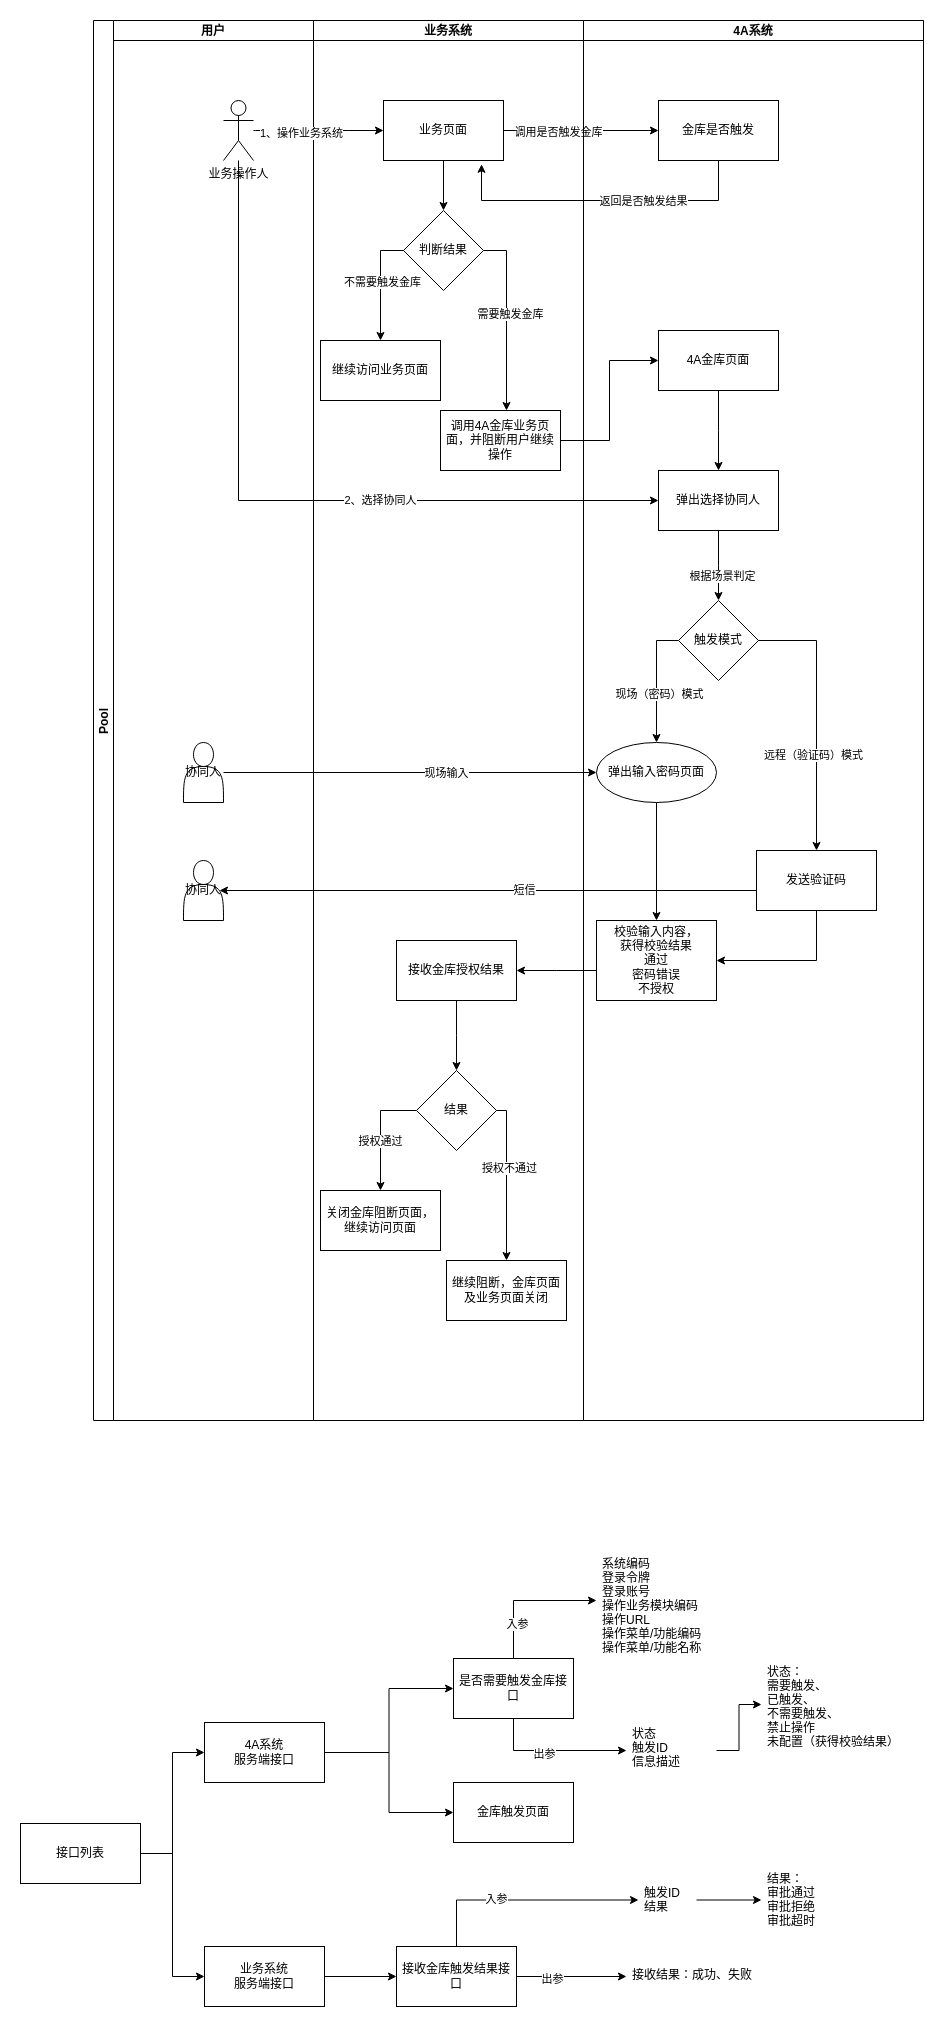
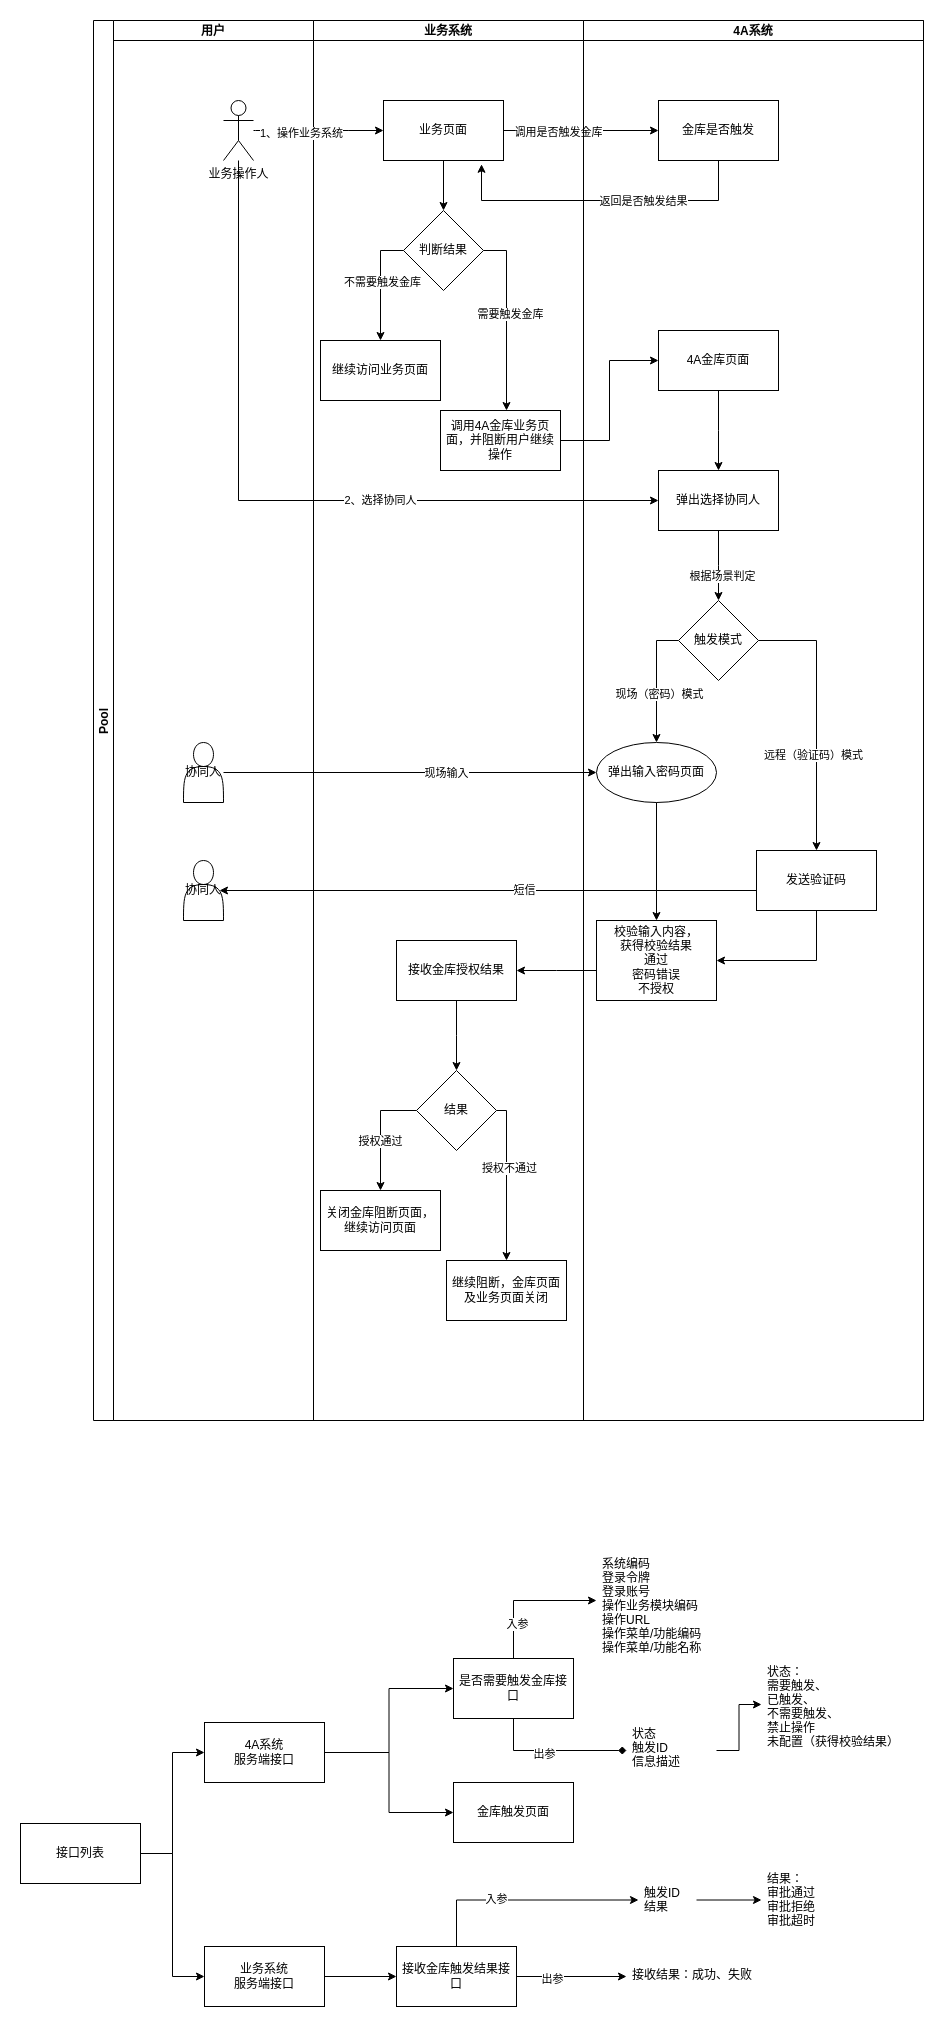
edge "是否需要触发金库接口" -> "状态 触发ID 信息描述": arrowhead classic -> diamond
